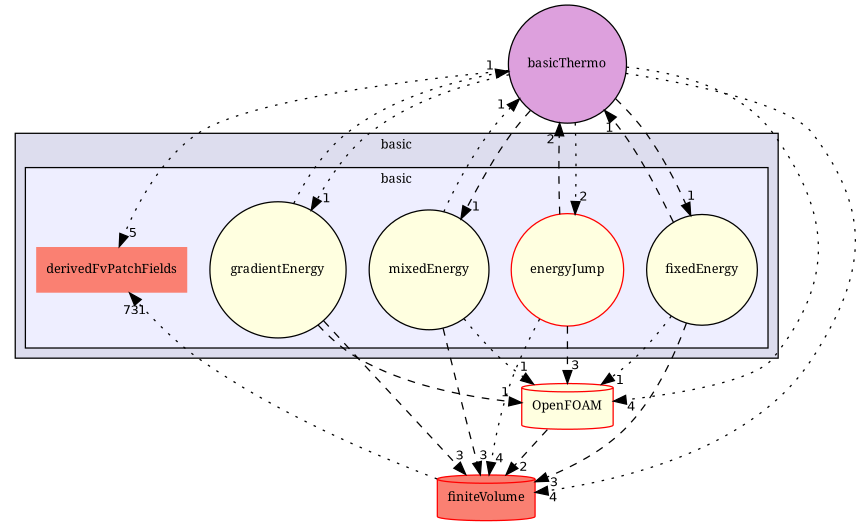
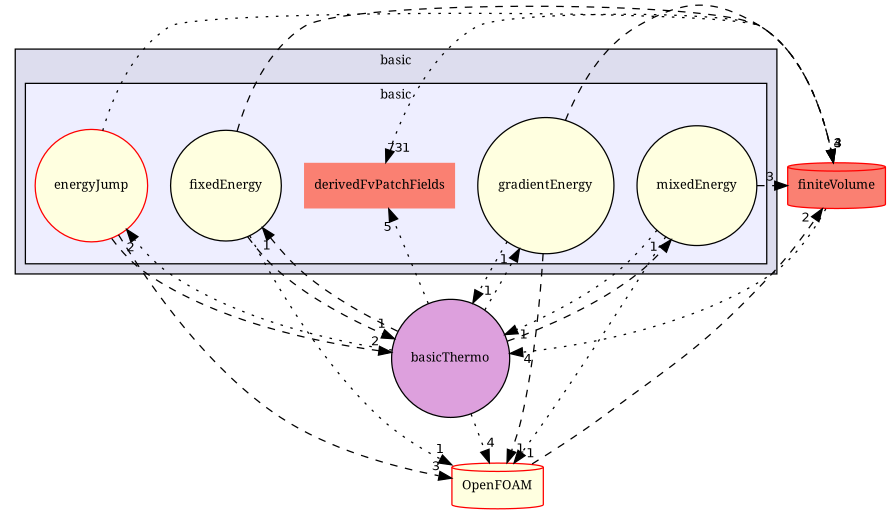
edge "basicThermo" -> "finiteVolume": reversed
